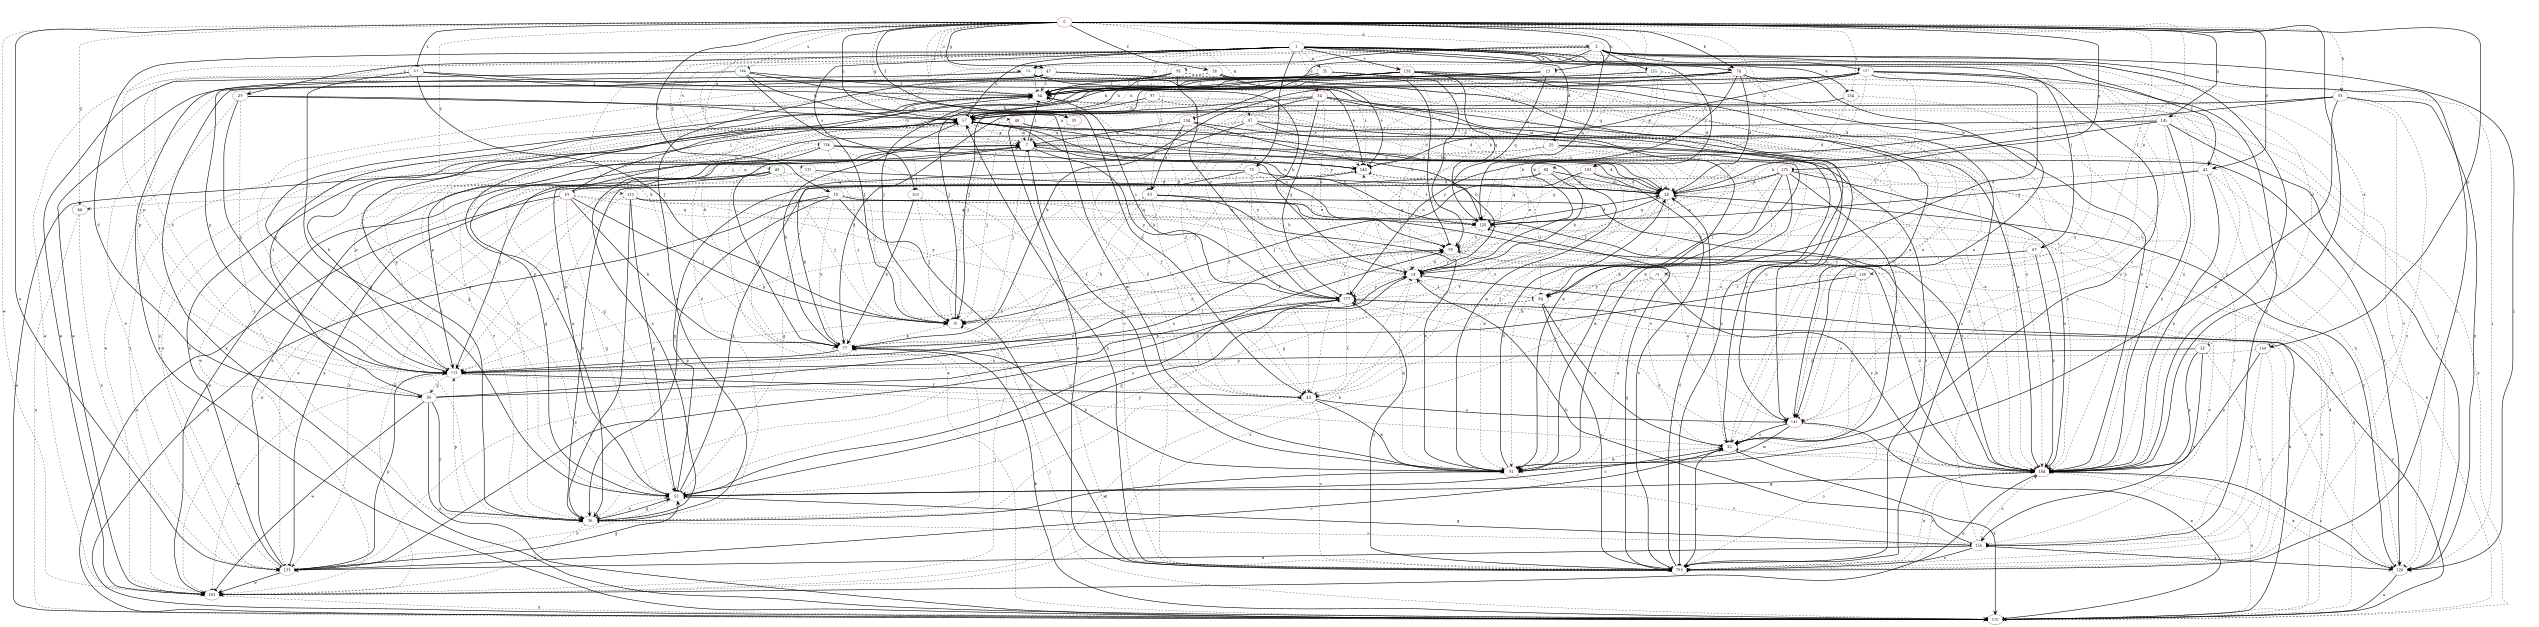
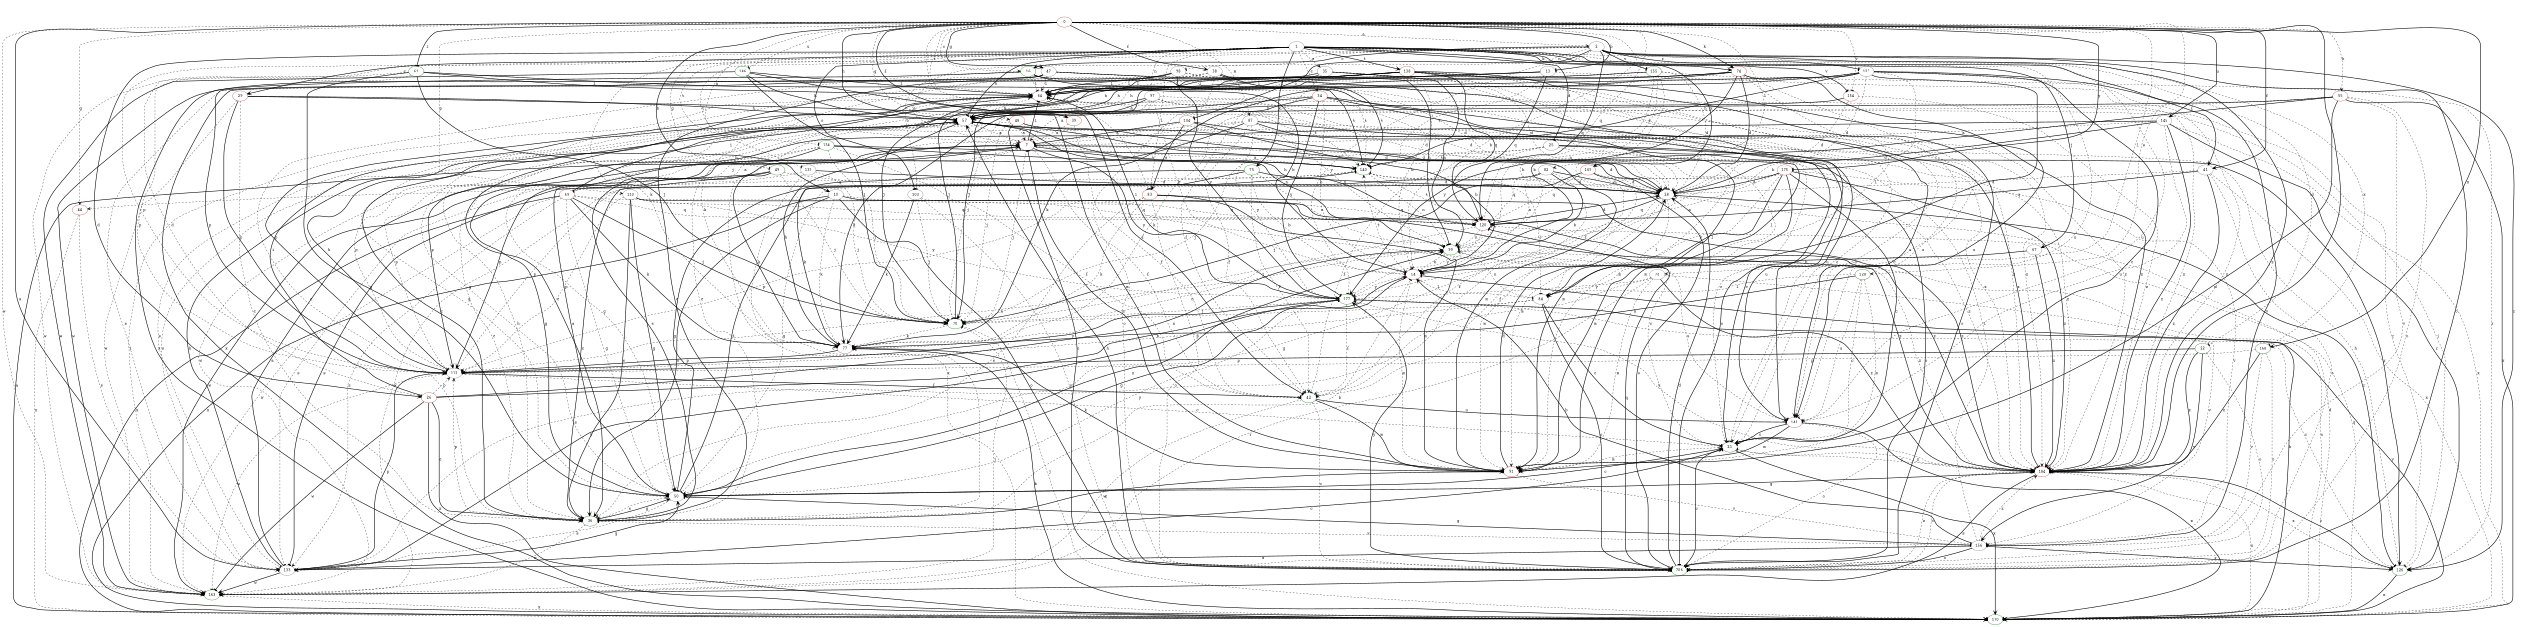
edge "97" -> "57": style dashed -> bold
edge "55" -> "126": now "55" -> "170"
edge "112" -> "26": reversed
